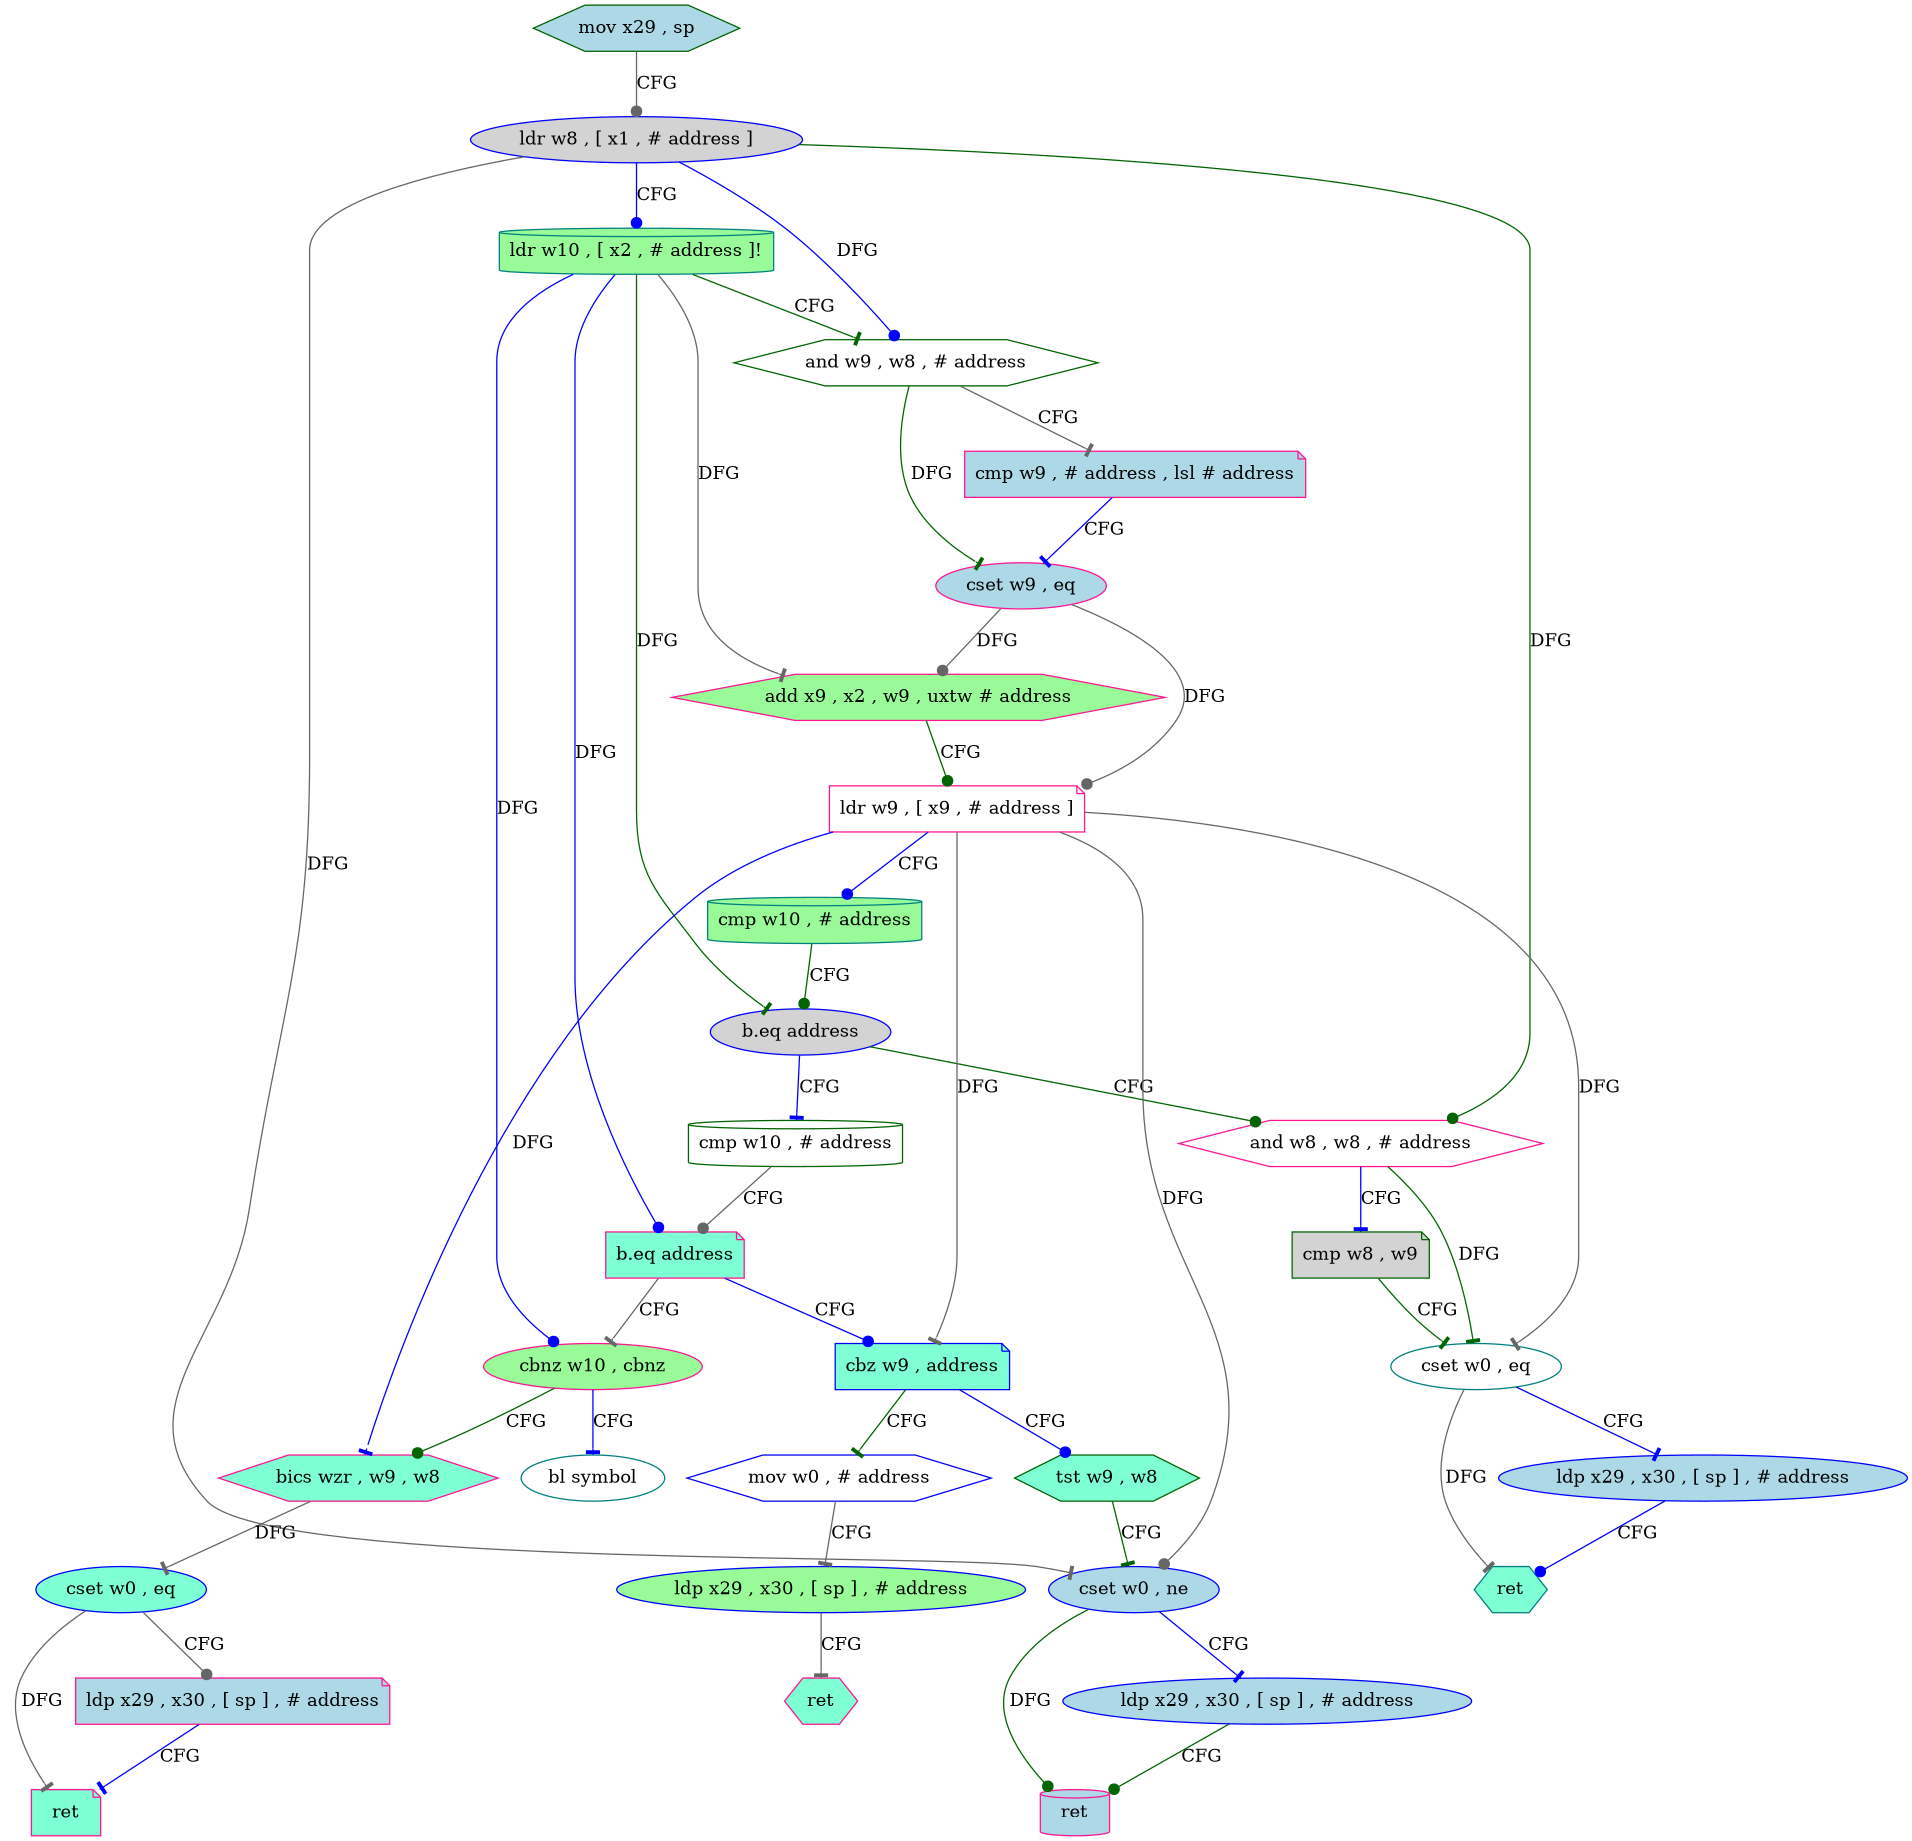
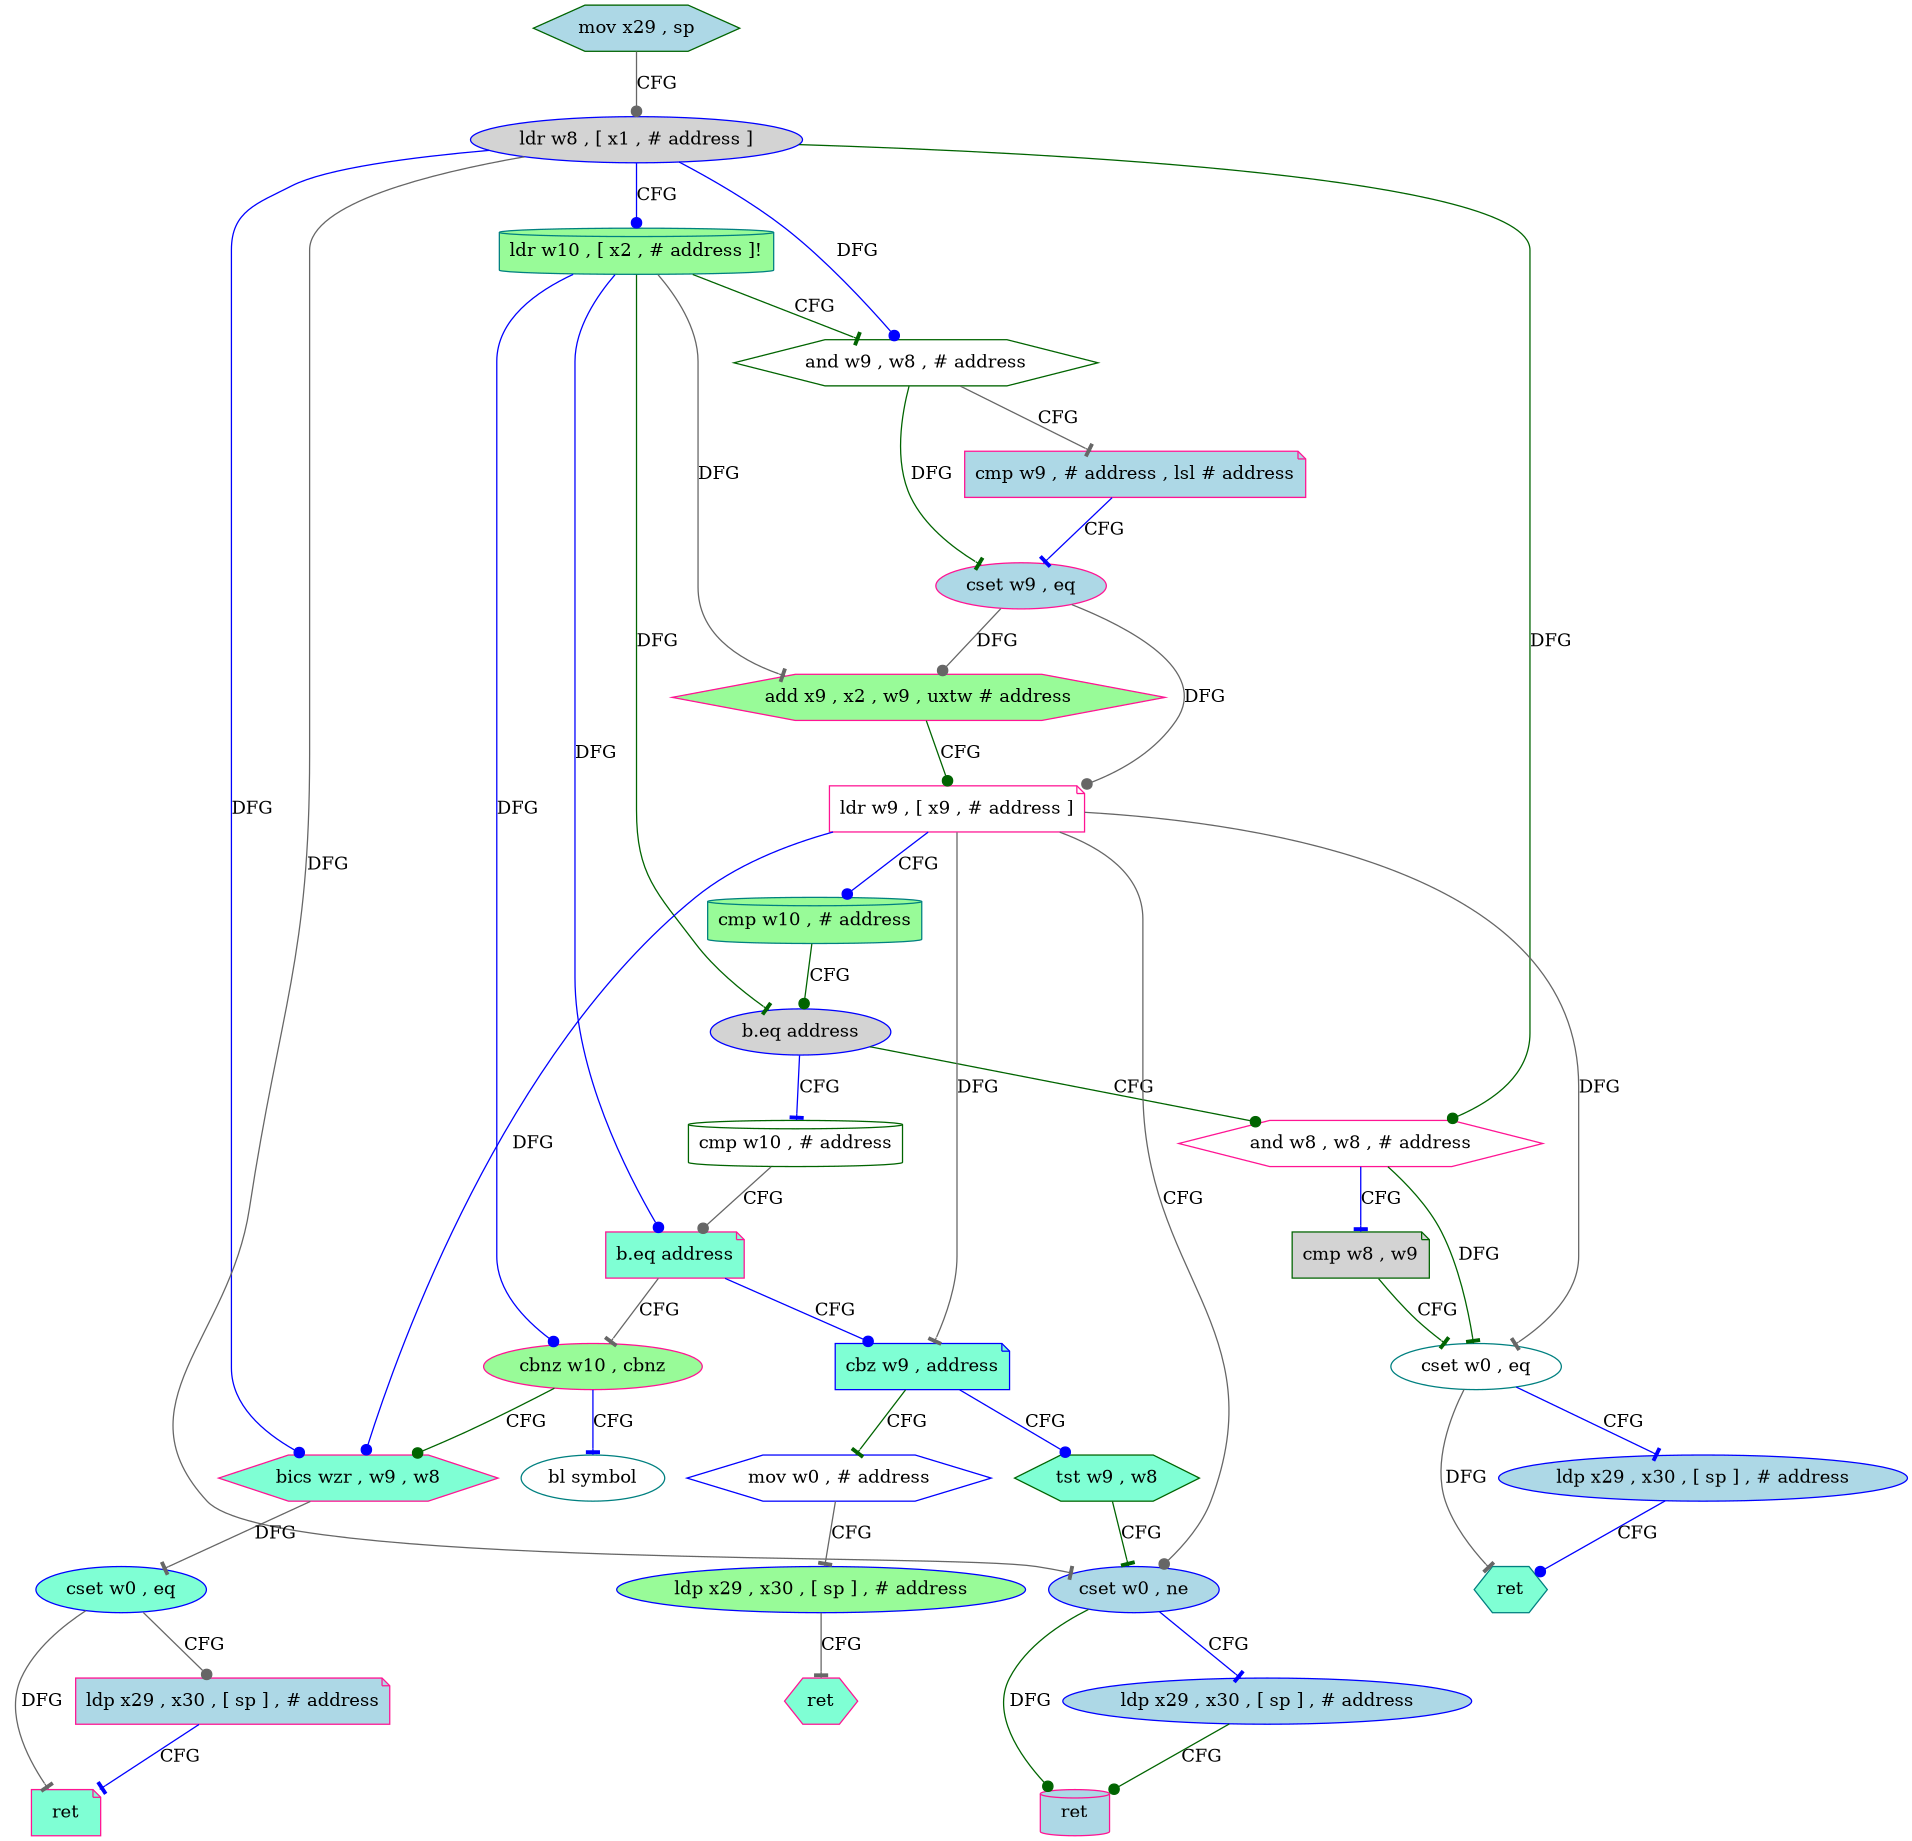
edge "ldr w8 , [ x1 , # address ]" -> "bics wzr , w9 , w8": added, label "DFG"
edge "ldr w9 , [ x9 , # address ]" -> "bics wzr , w9 , w8": arrowhead tee -> dot
edge "ldr w9 , [ x9 , # address ]" -> "cset w0 , ne": label "DFG" -> "CFG"
